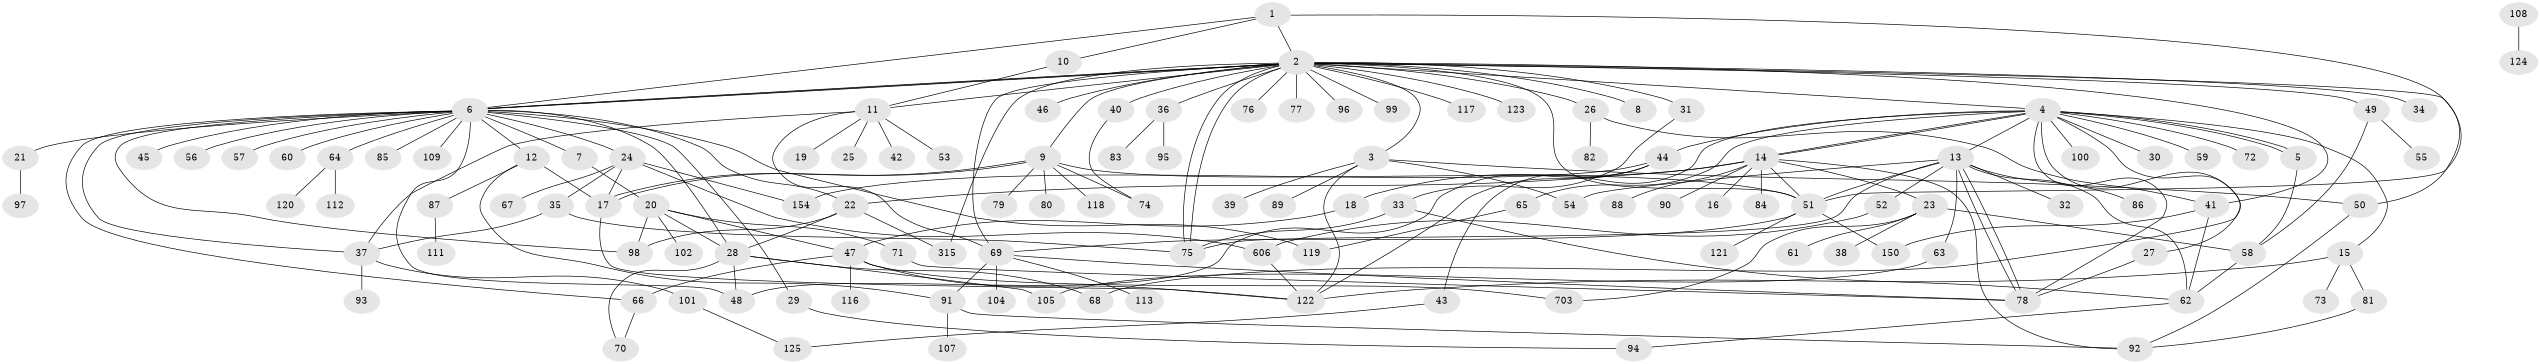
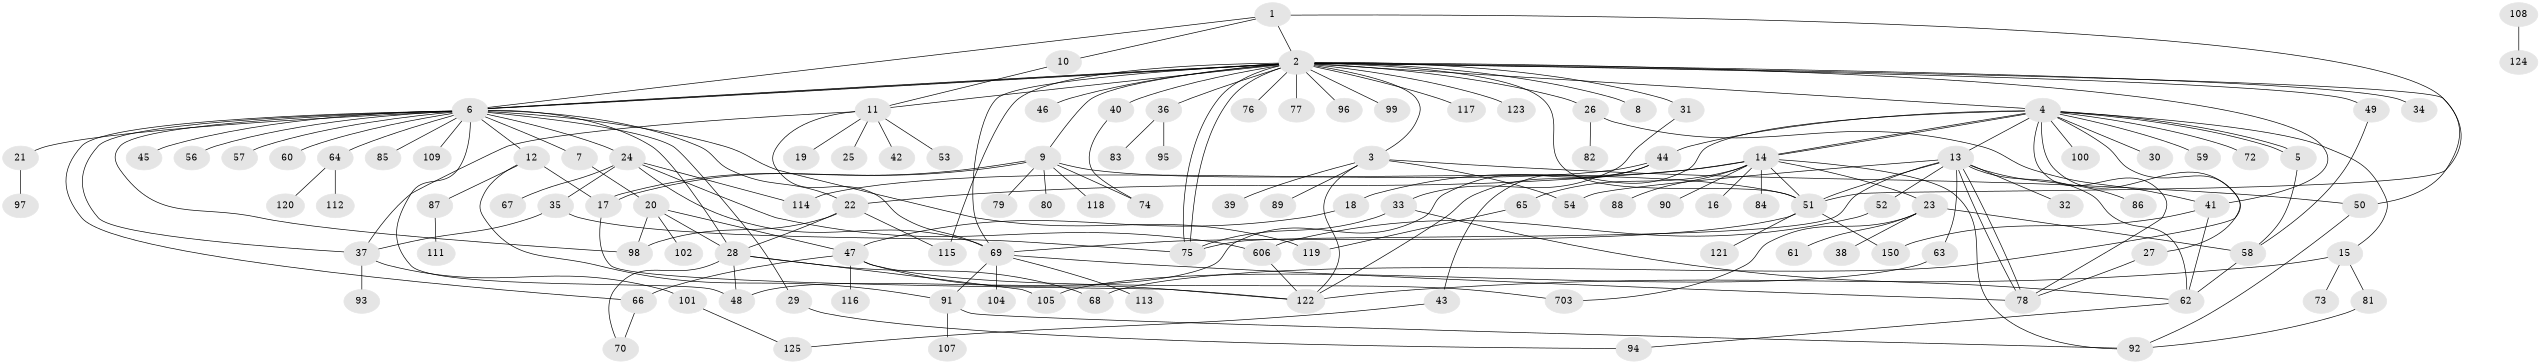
edge "4" -- "65": now "14" -- "65"
node "55": removed
edge "24" -- "17": now "24" -- "69"
node "154": label "154" -> "114"
node "71": removed
node "315": label "315" -> "115"
